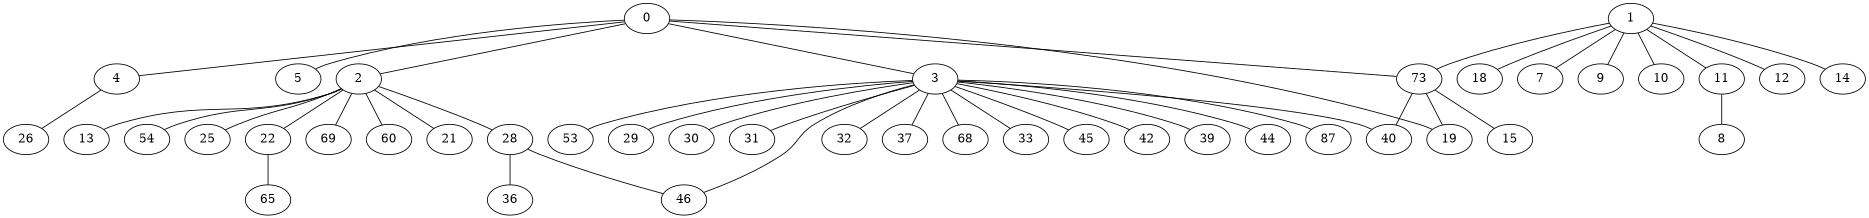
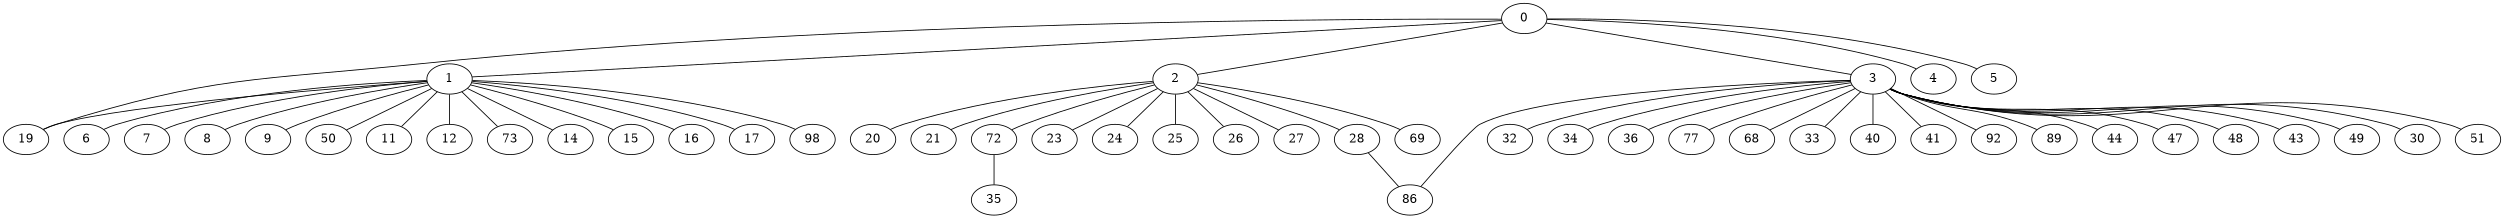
edge "0" -- "73": now "0" -- "1"
node "18": label "18" -> "98"
node "10": label "10" -> "50"
edge "4" -- "26": now "2" -- "26"
edge "73" -- "40": removed
edge "73" -- "19": now "1" -- "19"
edge "73" -- "15": now "1" -- "15"
edge "11" -- "8": now "1" -- "8"
node "13": label "13" -> "23"
node "6": added
node "54": label "54" -> "24"
node "22": label "22" -> "72"
node "60": label "60" -> "20"
node "53": label "53" -> "43"
node "29": label "29" -> "49"
node "16": added
node "17": added
node "31": label "31" -> "51"
node "37": label "37" -> "77"
node "45": label "45" -> "41"
node "42": label "42" -> "92"
node "39": label "39" -> "89"
node "27": added
node "87": label "87" -> "47"
node "34": added
node "48": added
edge "28" -- "36": now "3" -- "36"
node "65": label "65" -> "35"
node "46": label "46" -> "86"
